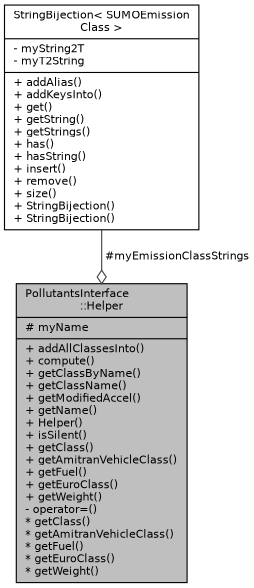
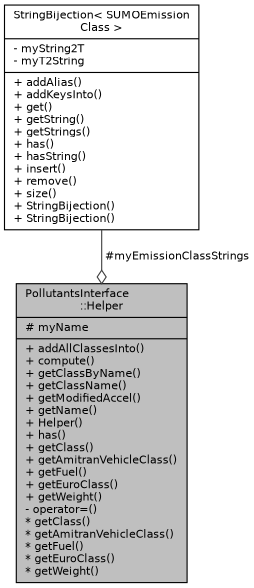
node "PollutantsInterface": text "+ isSilent()" -> "+ has()"
